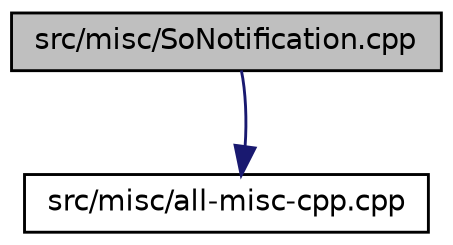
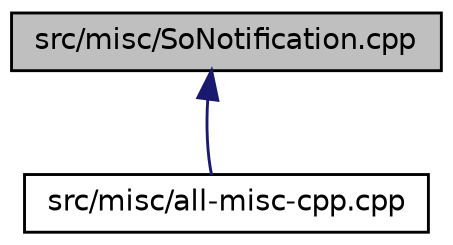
edge "src/misc/SoNotification.cpp" -> "src/misc/all-misc-cpp.cpp": reversed
